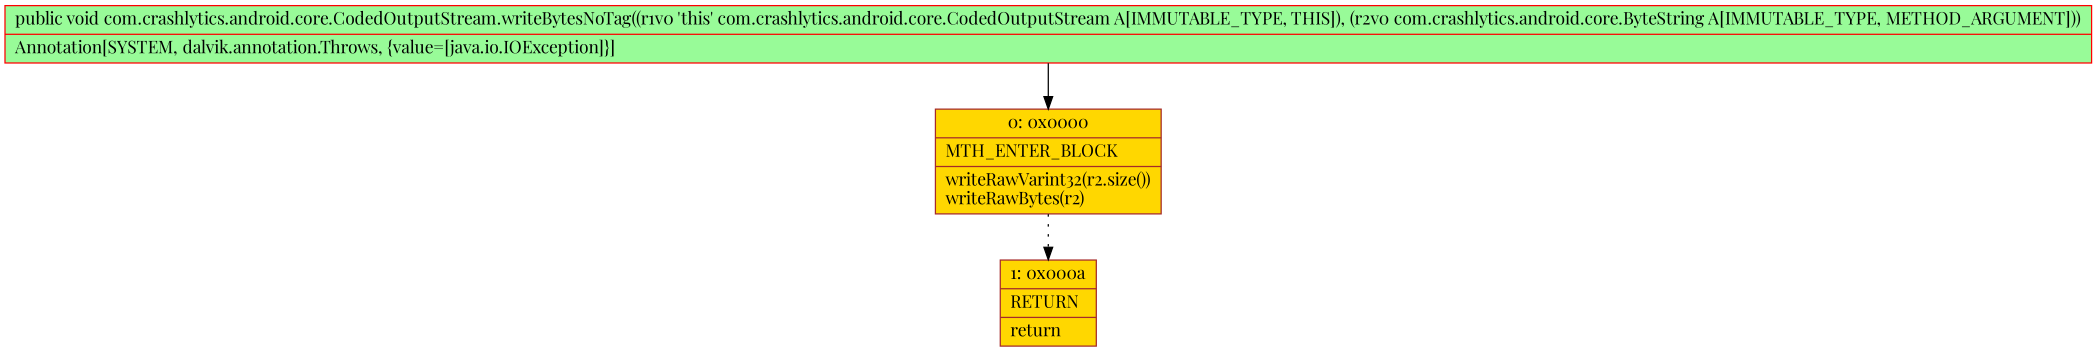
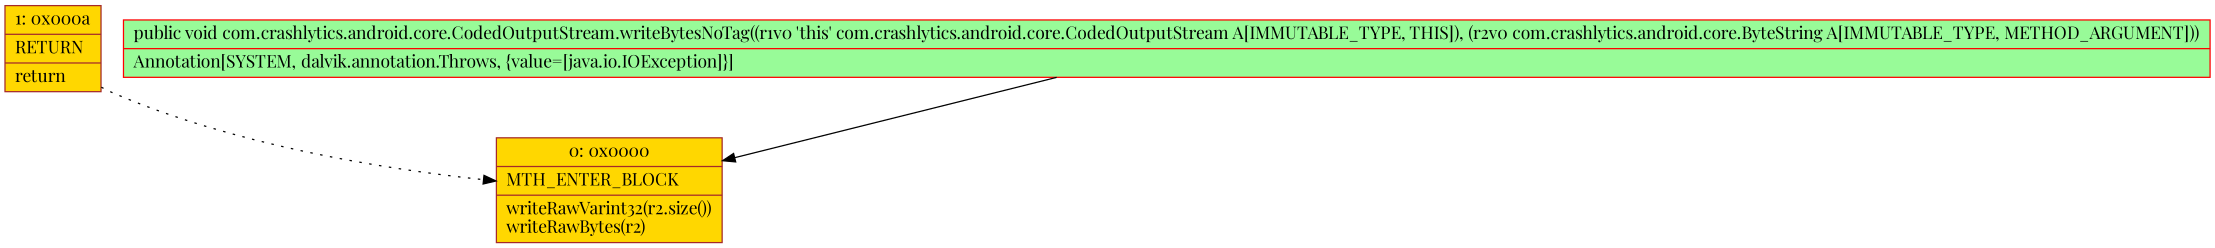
edge "0: 0x0000" -> "1: 0x000a": reversed
